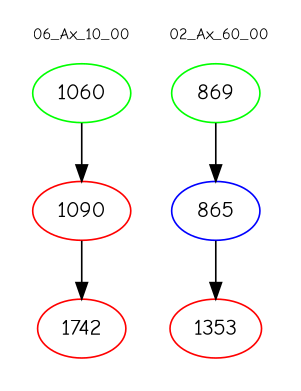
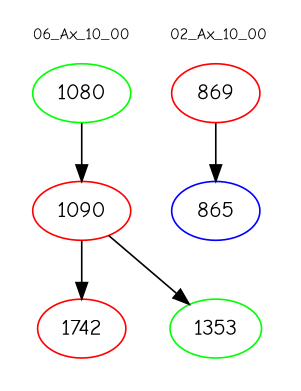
cluster "02_Ax_60_00": label "02_Ax_60_00" -> "02_Ax_10_00"
node "1060": label "1060" -> "1080"
node "869": color green -> red
edge "865" -> "1353": now "1090" -> "1353"
node "1353": color red -> green
